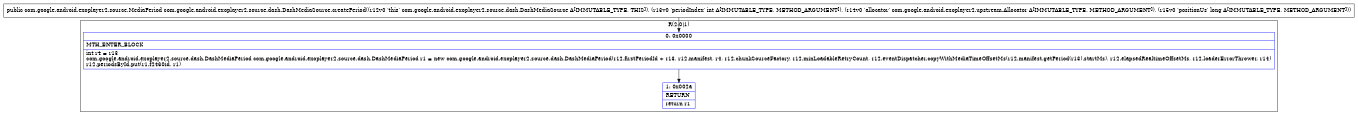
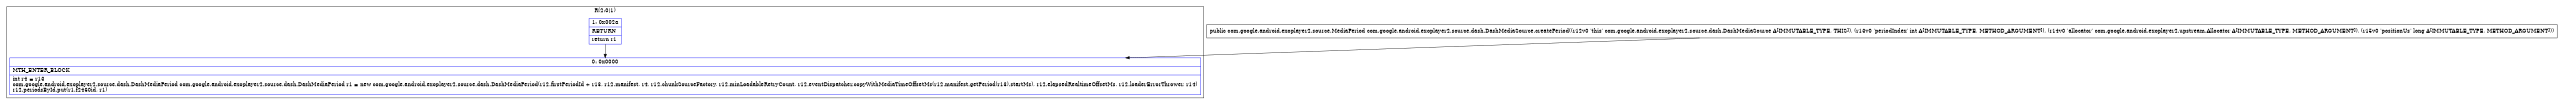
edge "0: 0x0000" -> "1: 0x002a": reversed
